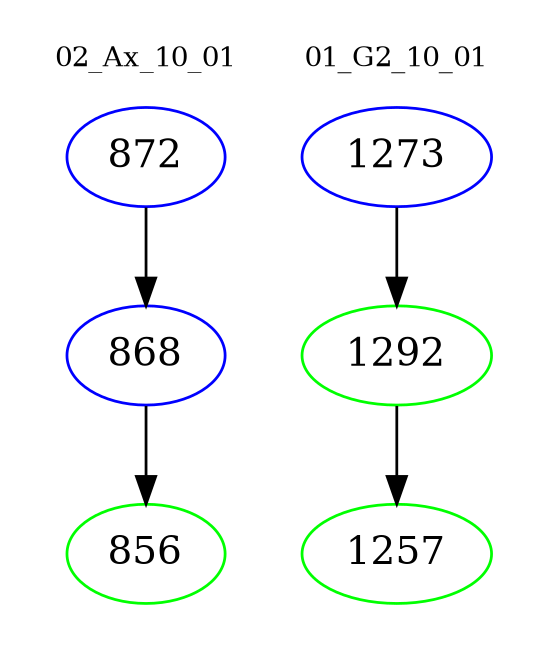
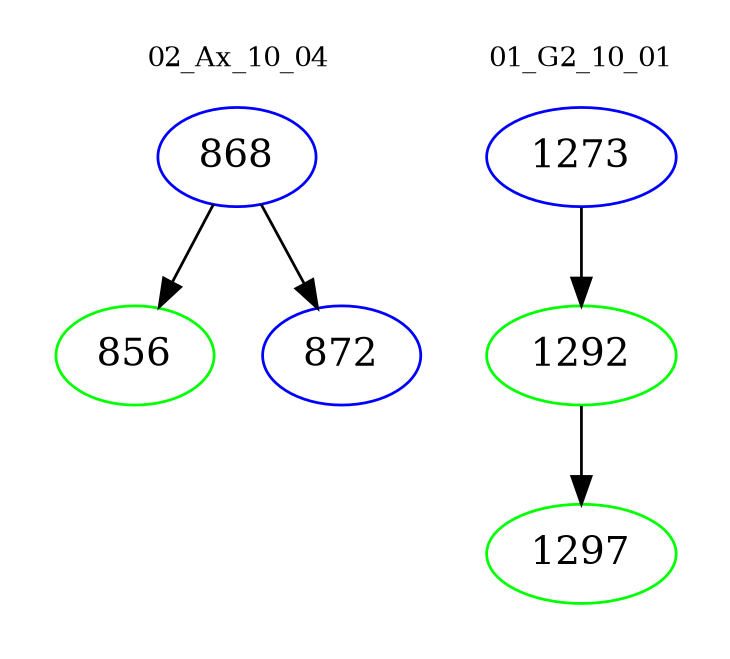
cluster "02_Ax_10_01": label "02_Ax_10_01" -> "02_Ax_10_04"
edge "872" -> "868": reversed
node "1257": label "1257" -> "1297"
